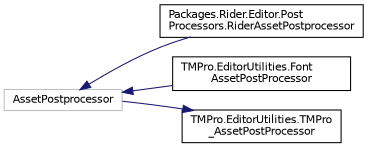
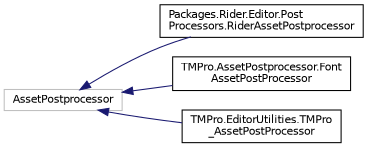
node "TMPro.EditorUtilities.Font AssetPostProcessor": label "TMPro.EditorUtilities.Font AssetPostProcessor" -> "TMPro.AssetPostprocessor.Font AssetPostProcessor"
edge "AssetPostprocessor" -> "TMPro.EditorUtilities.TMPro _AssetPostProcessor": reversed
